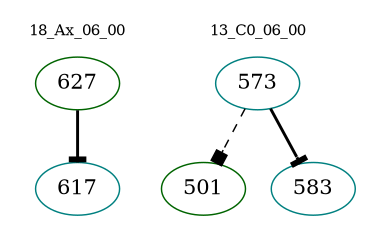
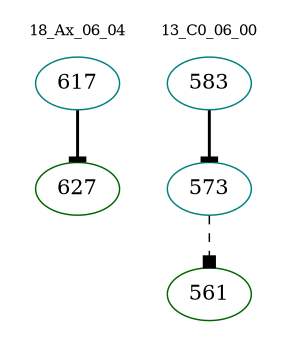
cluster "18_Ax_06_00": label "18_Ax_06_00" -> "18_Ax_06_04"
edge "627" -> "617": reversed
edge "573" -> "583": reversed
node "501": label "501" -> "561"
